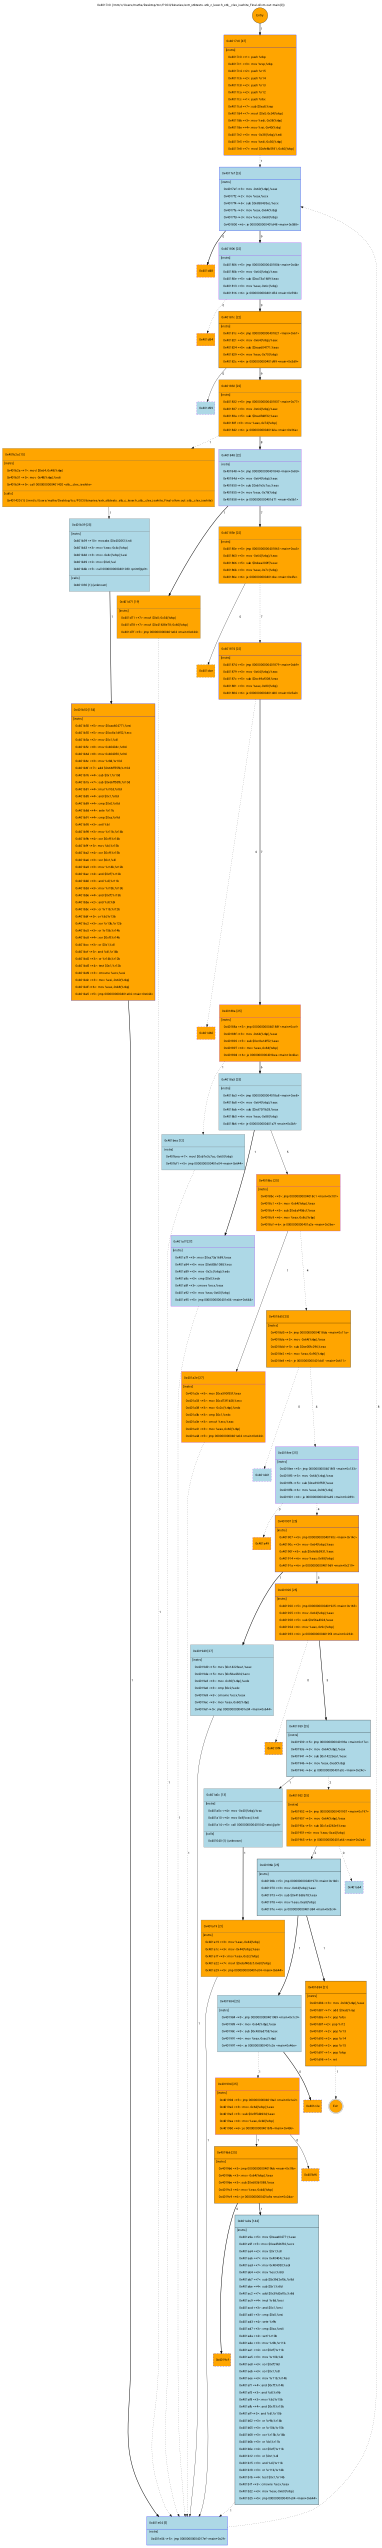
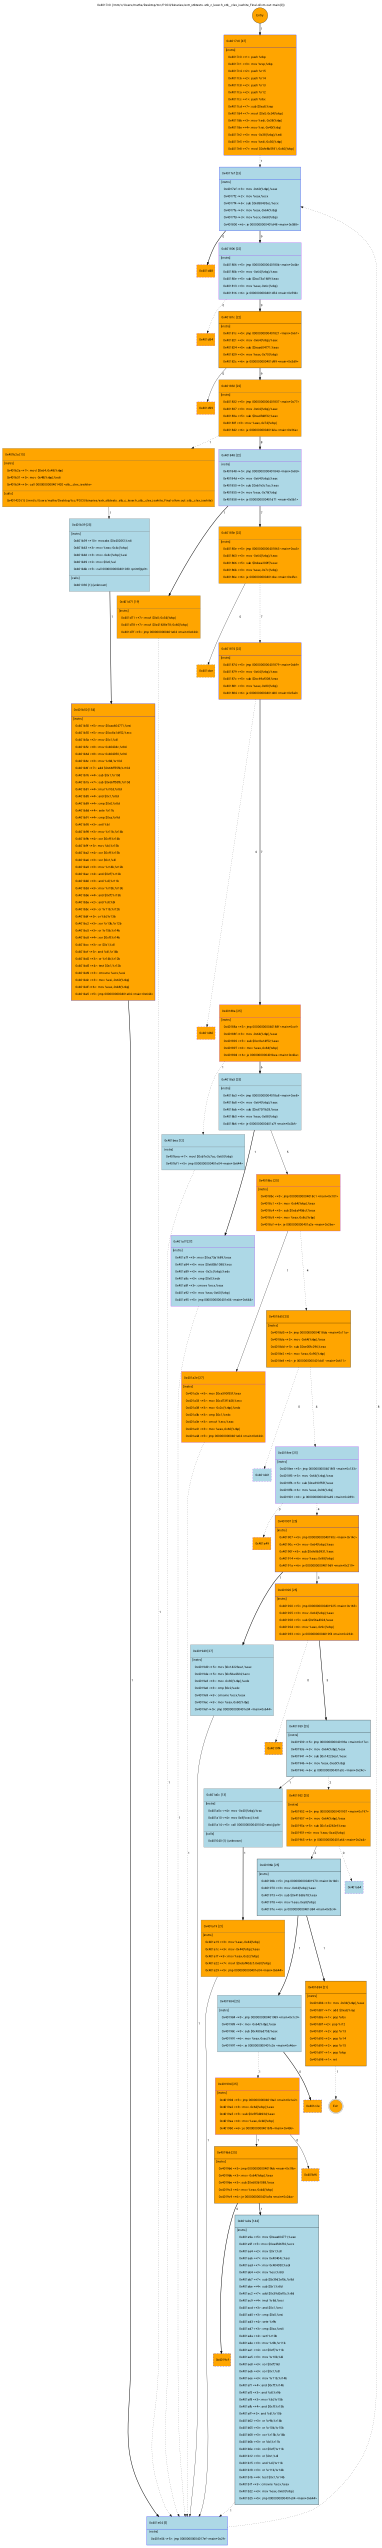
node "0x401d99": fillcolor lightblue -> orange
